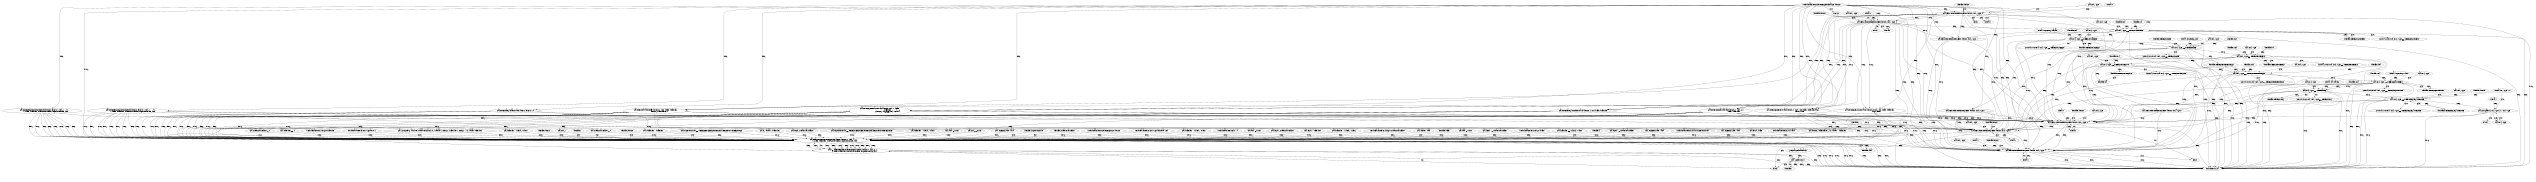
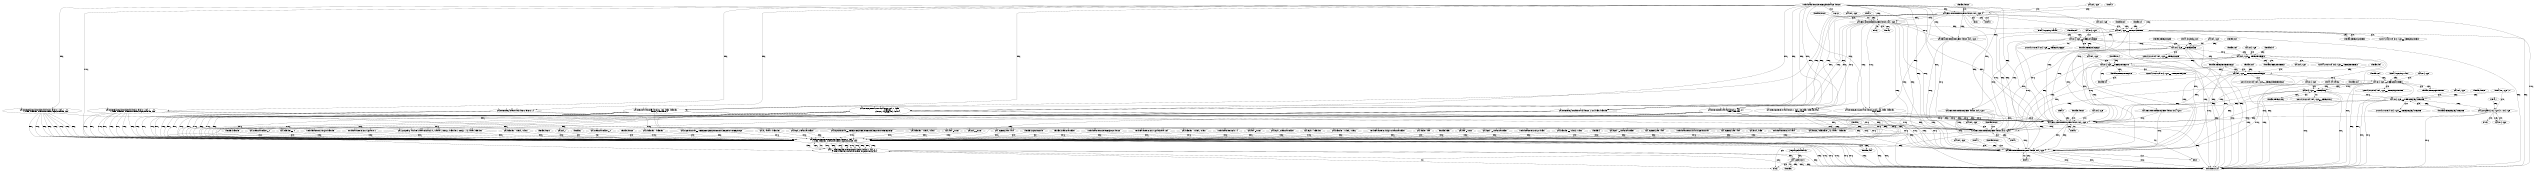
edge "(Call,smd->type == DETECT_BYTEJUMP)" -> "(Identifier,bjd)": reversed
node "(Identifier,buffer_len)": added
